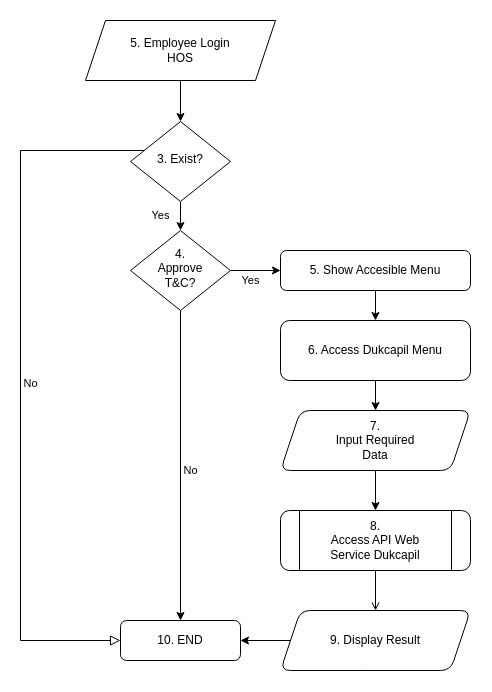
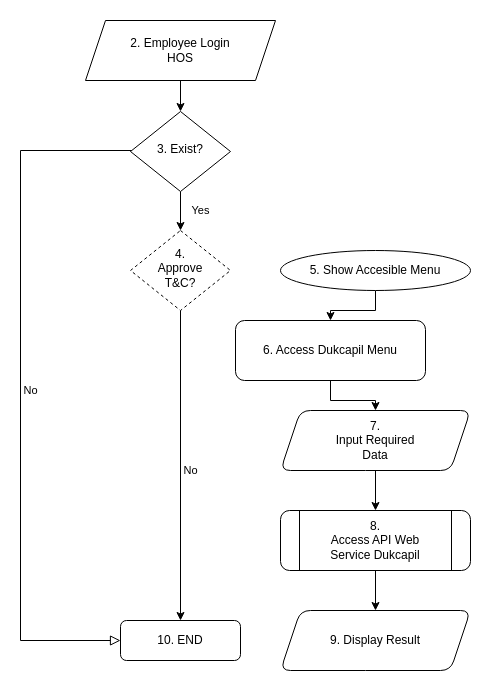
node "5. Employee Login HOS": label "5. Employee Login HOS" -> "2. Employee Login HOS"
node "3. Exist?": moved (181, 162) -> (181, 152)
node "4. Approve T&C?": style solid -> dashed
edge "4. Approve T&C?" -> "5. Show Accesible Menu": removed, label "Yes"
node "5. Show Accesible Menu": shape rounded rectangle -> ellipse
node "6. Access Dukcapil Menu": moved (376, 351) -> (331, 351)
edge "8. Access API Web Service Dukcapil" -> "9. Display Result": arrowhead open -> classic
edge "9. Display Result" -> "10. END": removed
